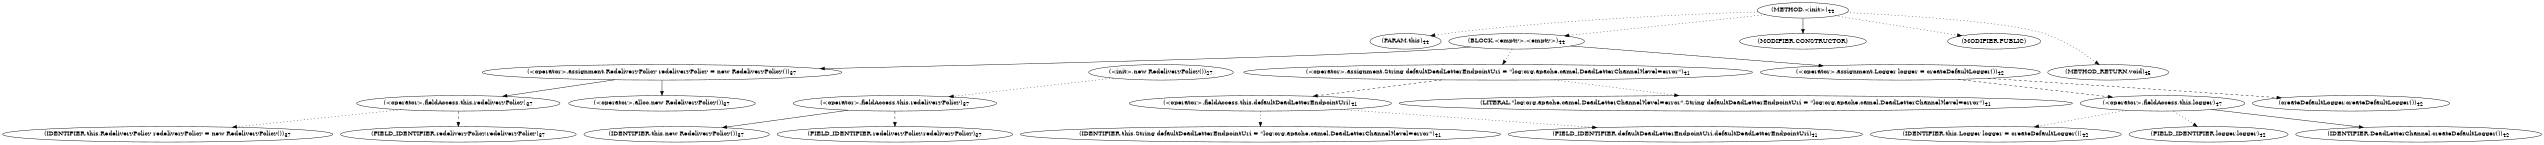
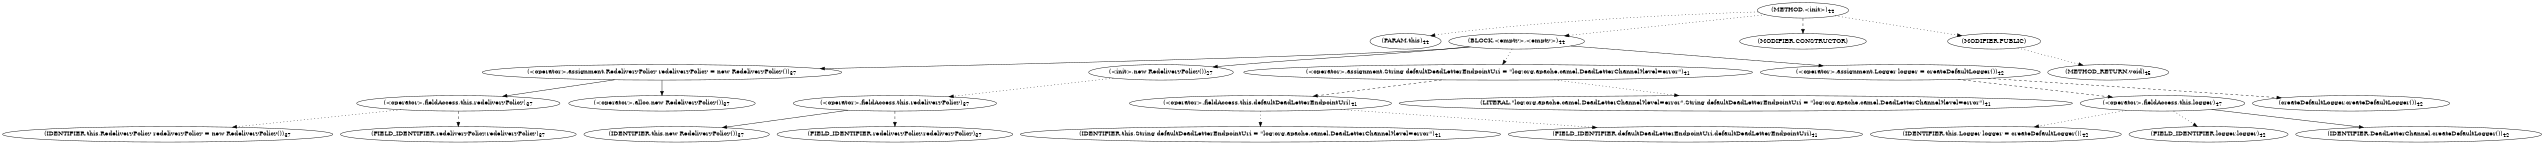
edge "(METHOD,<init>)" -> "(METHOD_RETURN,void)": now "(MODIFIER,PUBLIC)" -> "(METHOD_RETURN,void)"
edge "(METHOD,<init>)" -> "(MODIFIER,CONSTRUCTOR)": style solid -> dashed
edge "(BLOCK,<empty>,<empty>)" -> "(<init>,new RedeliveryPolicy())": added
